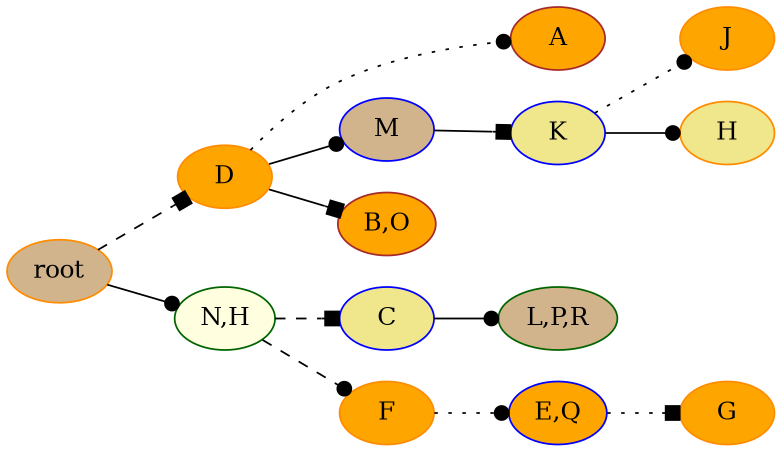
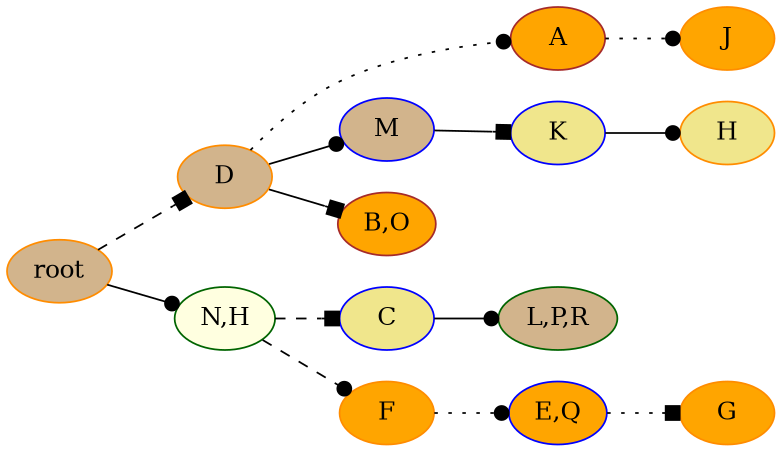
edge "K" -> "J": now "A" -> "J"
node "D": fillcolor orange -> tan
